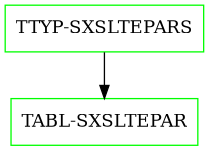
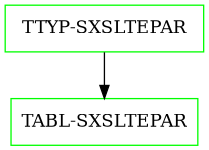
node "TTYP-SXSLTEPARS": label "TTYP-SXSLTEPARS" -> "TTYP-SXSLTEPAR"
